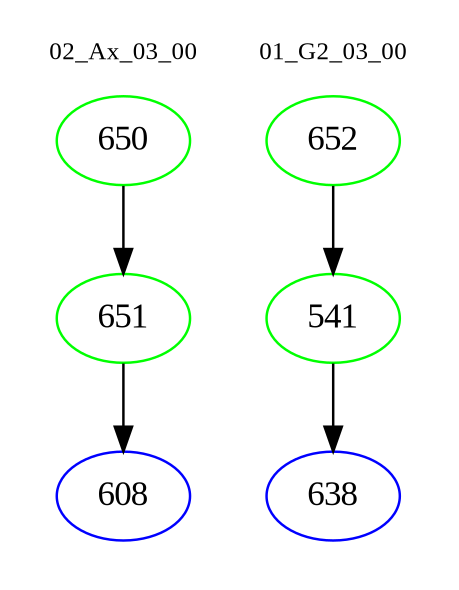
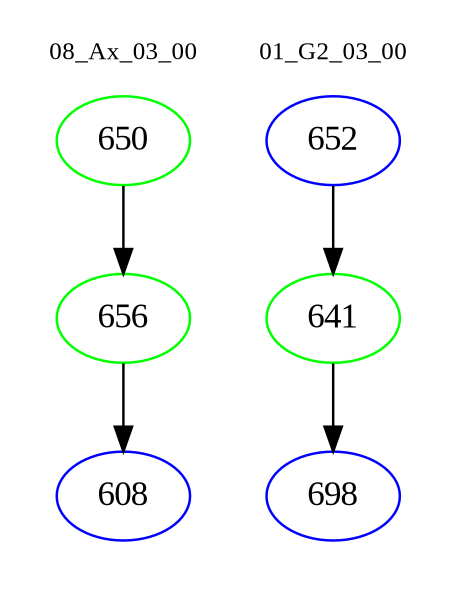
cluster "02_Ax_03_00": label "02_Ax_03_00" -> "08_Ax_03_00"
node "652": color green -> blue
node "651": label "651" -> "656"
node "541": label "541" -> "641"
node "638": label "638" -> "698"
